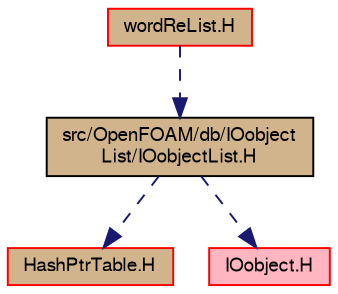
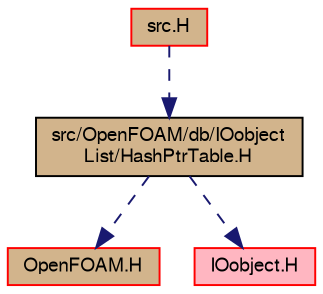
node "wordReList.H": label "wordReList.H" -> "src.H"
node "src/OpenFOAM/db/IOobject List/IOobjectList.H": label "src/OpenFOAM/db/IOobject List/IOobjectList.H" -> "src/OpenFOAM/db/IOobject List/HashPtrTable.H"
node "HashPtrTable.H": label "HashPtrTable.H" -> "OpenFOAM.H"
